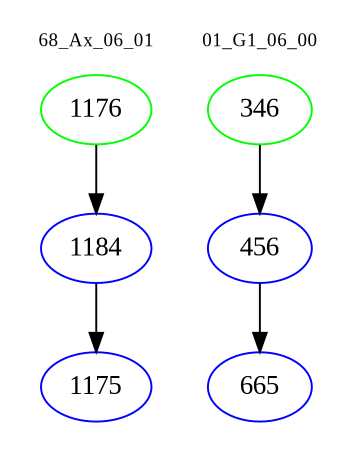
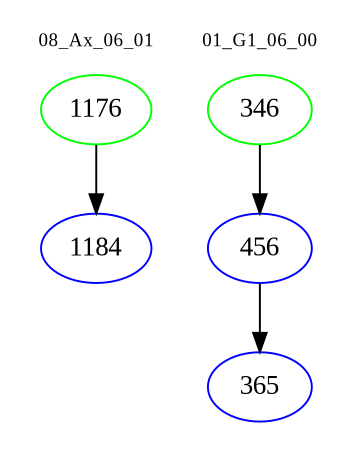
cluster "68_Ax_06_01": label "68_Ax_06_01" -> "08_Ax_06_01"
node "1175": removed
node "665": label "665" -> "365"
